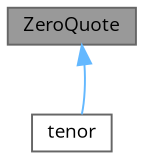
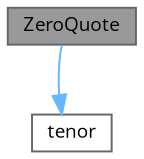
edge "tenor" -> "ZeroQuote": reversed
